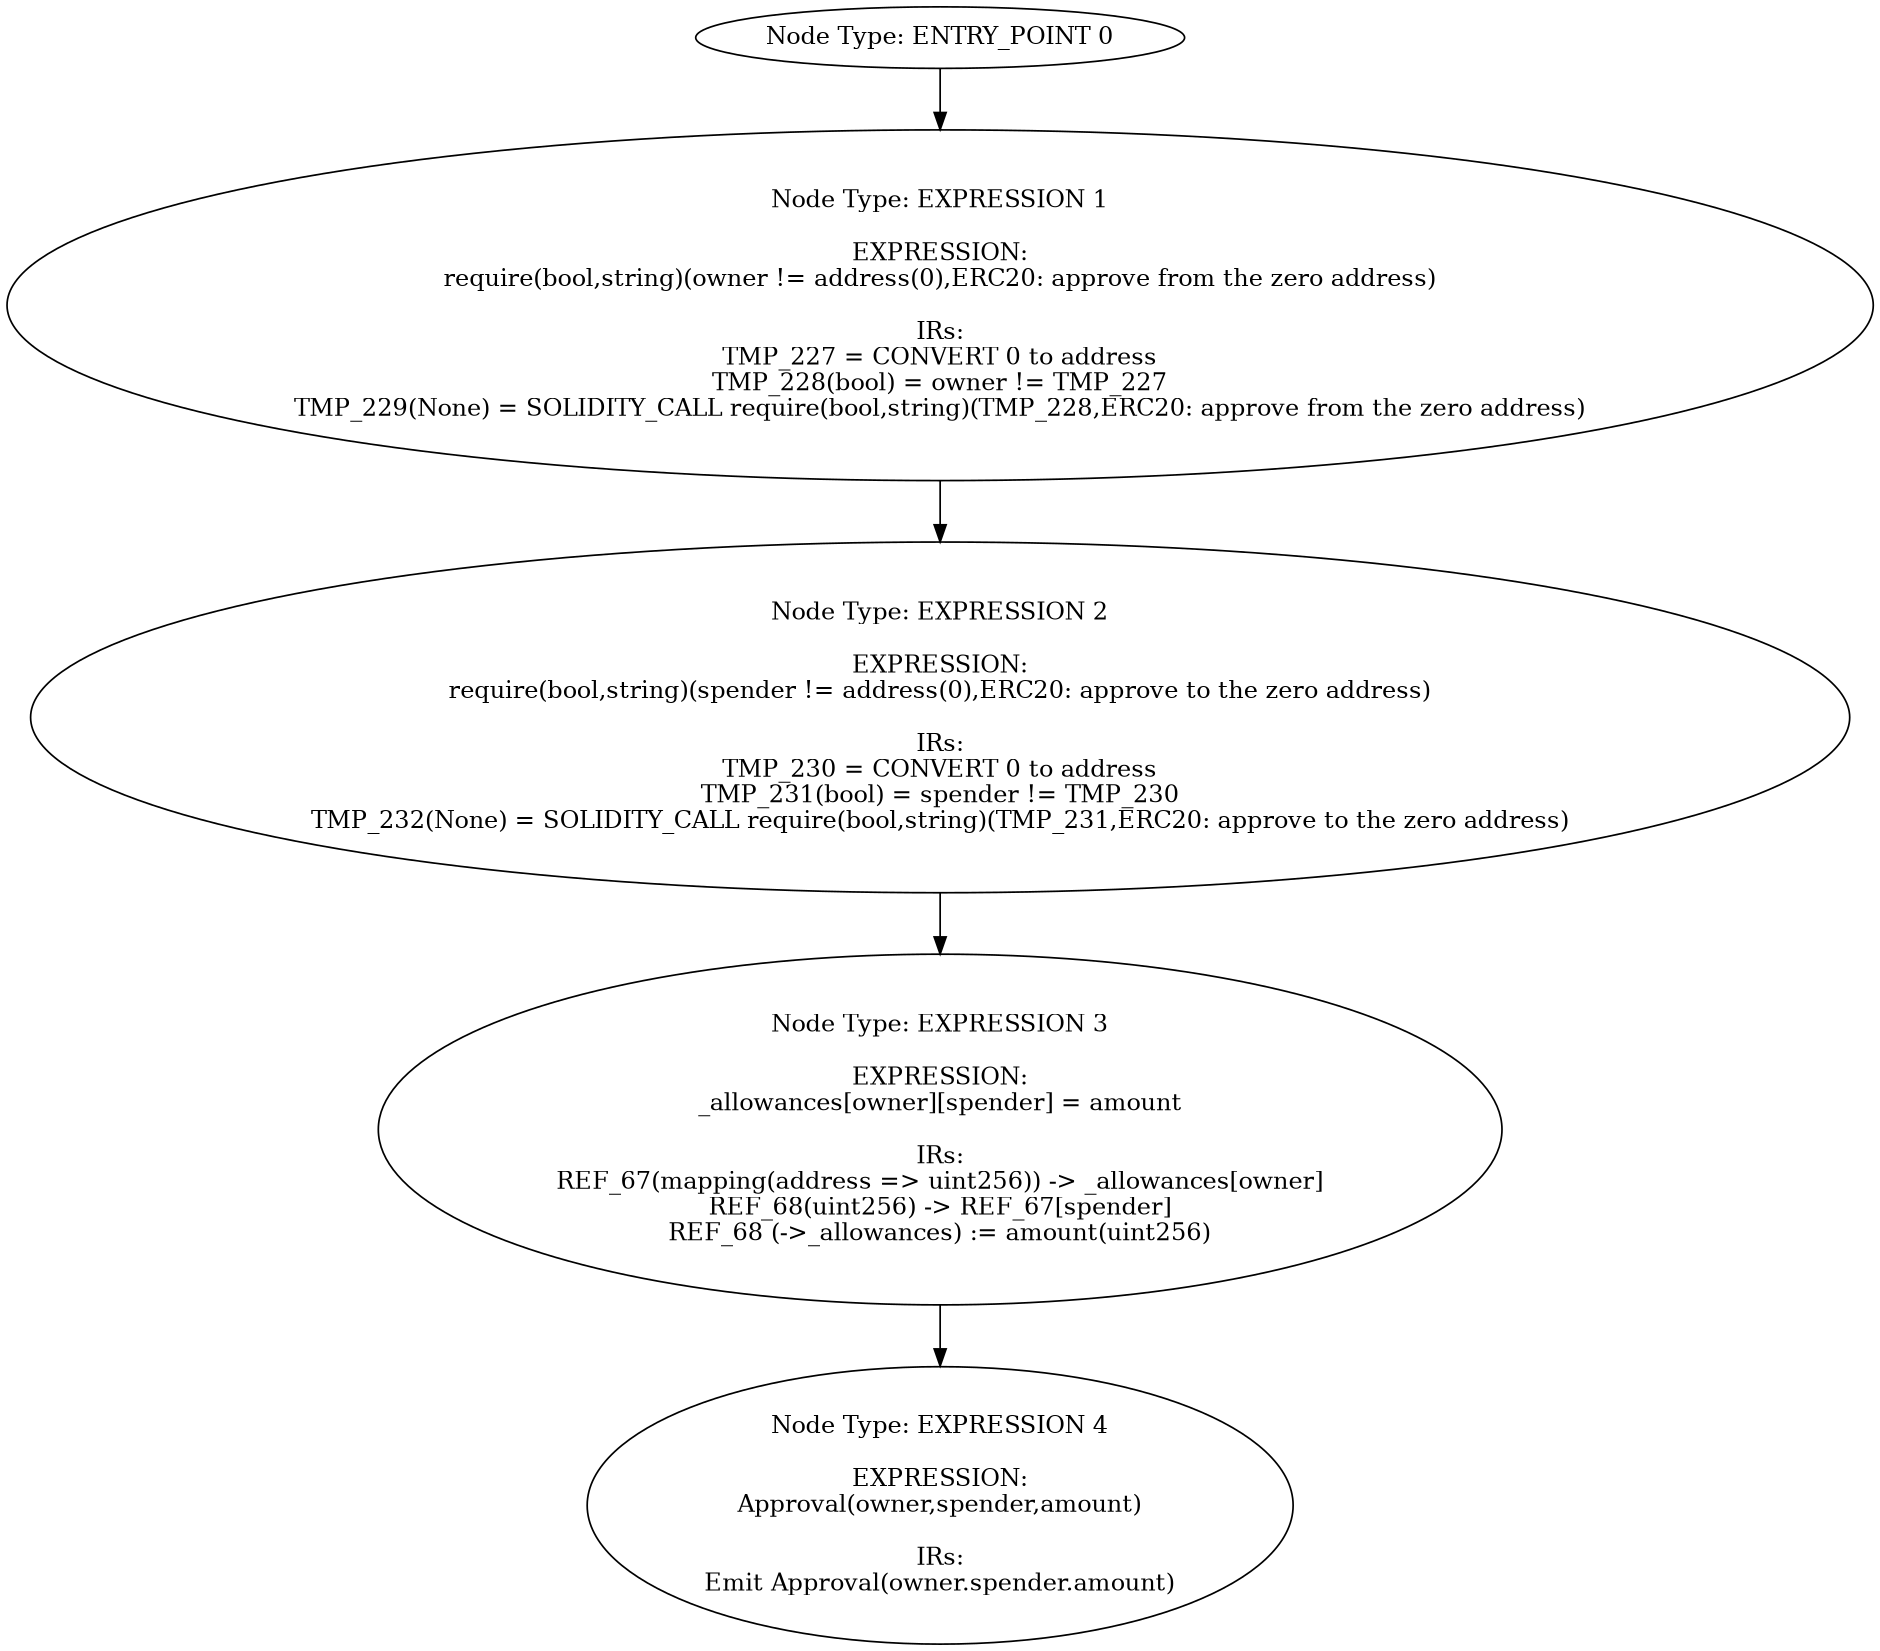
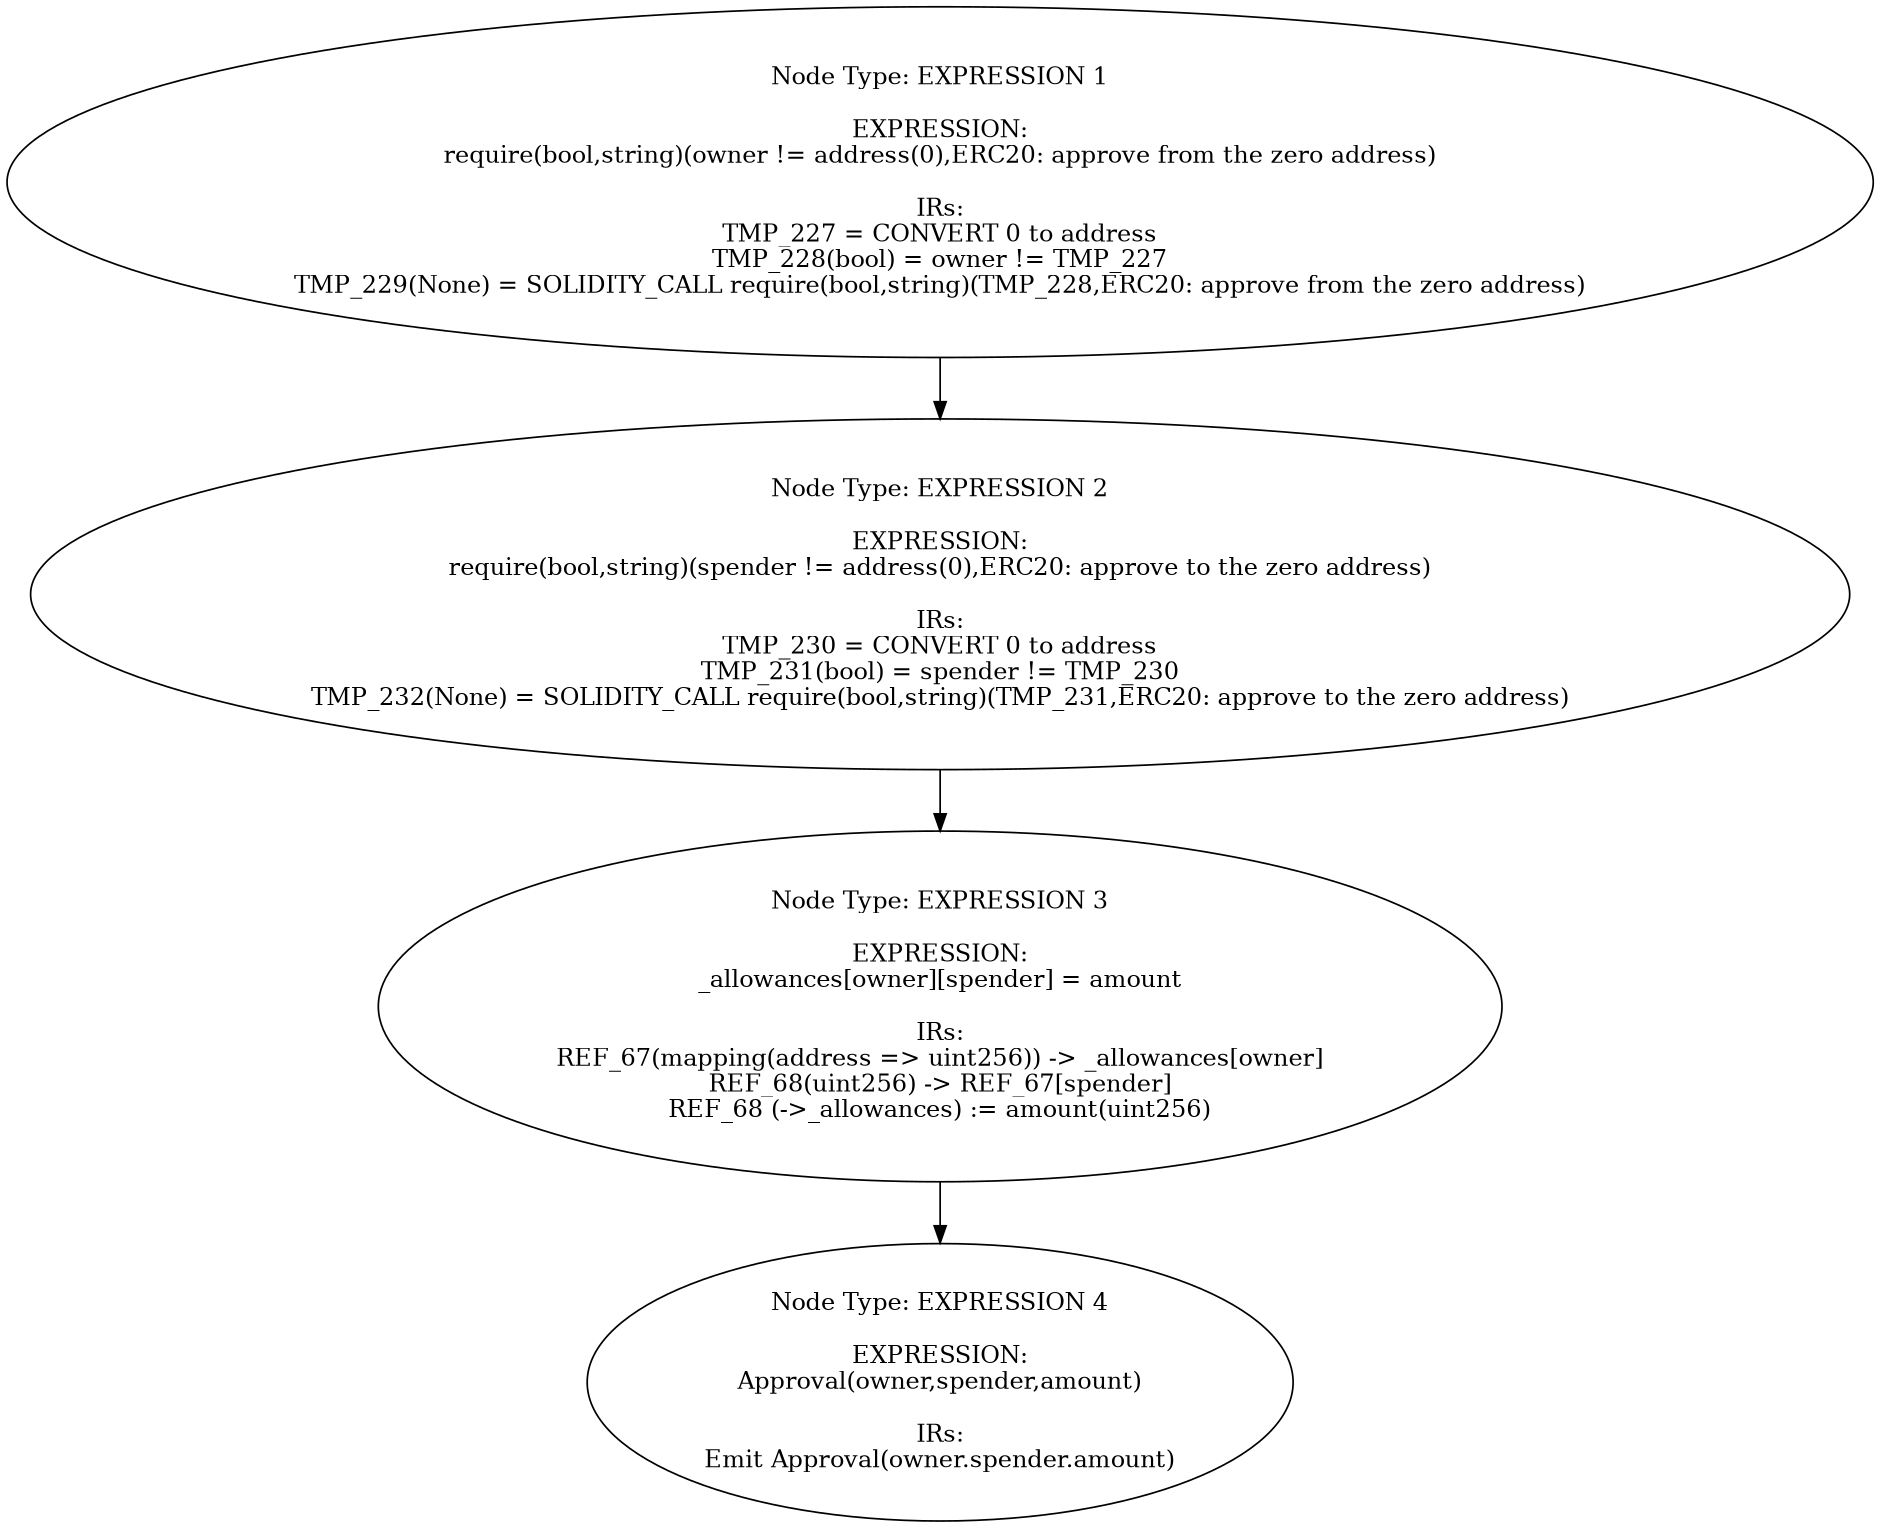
node "Node Type: ENTRY_POINT 0": removed
